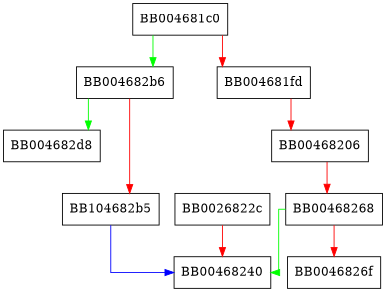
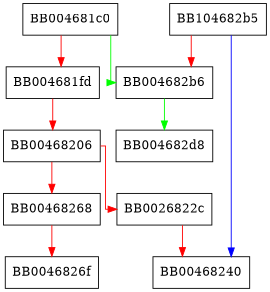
edge "BB004682b6" -> "BB104682b5": reversed
edge "BB00468206" -> "BB0026822c": added
edge "BB00468268" -> "BB00468240": removed
